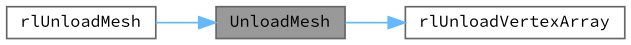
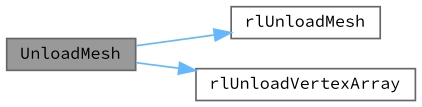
edge "rlUnloadMesh" -> "UnloadMesh": reversed
